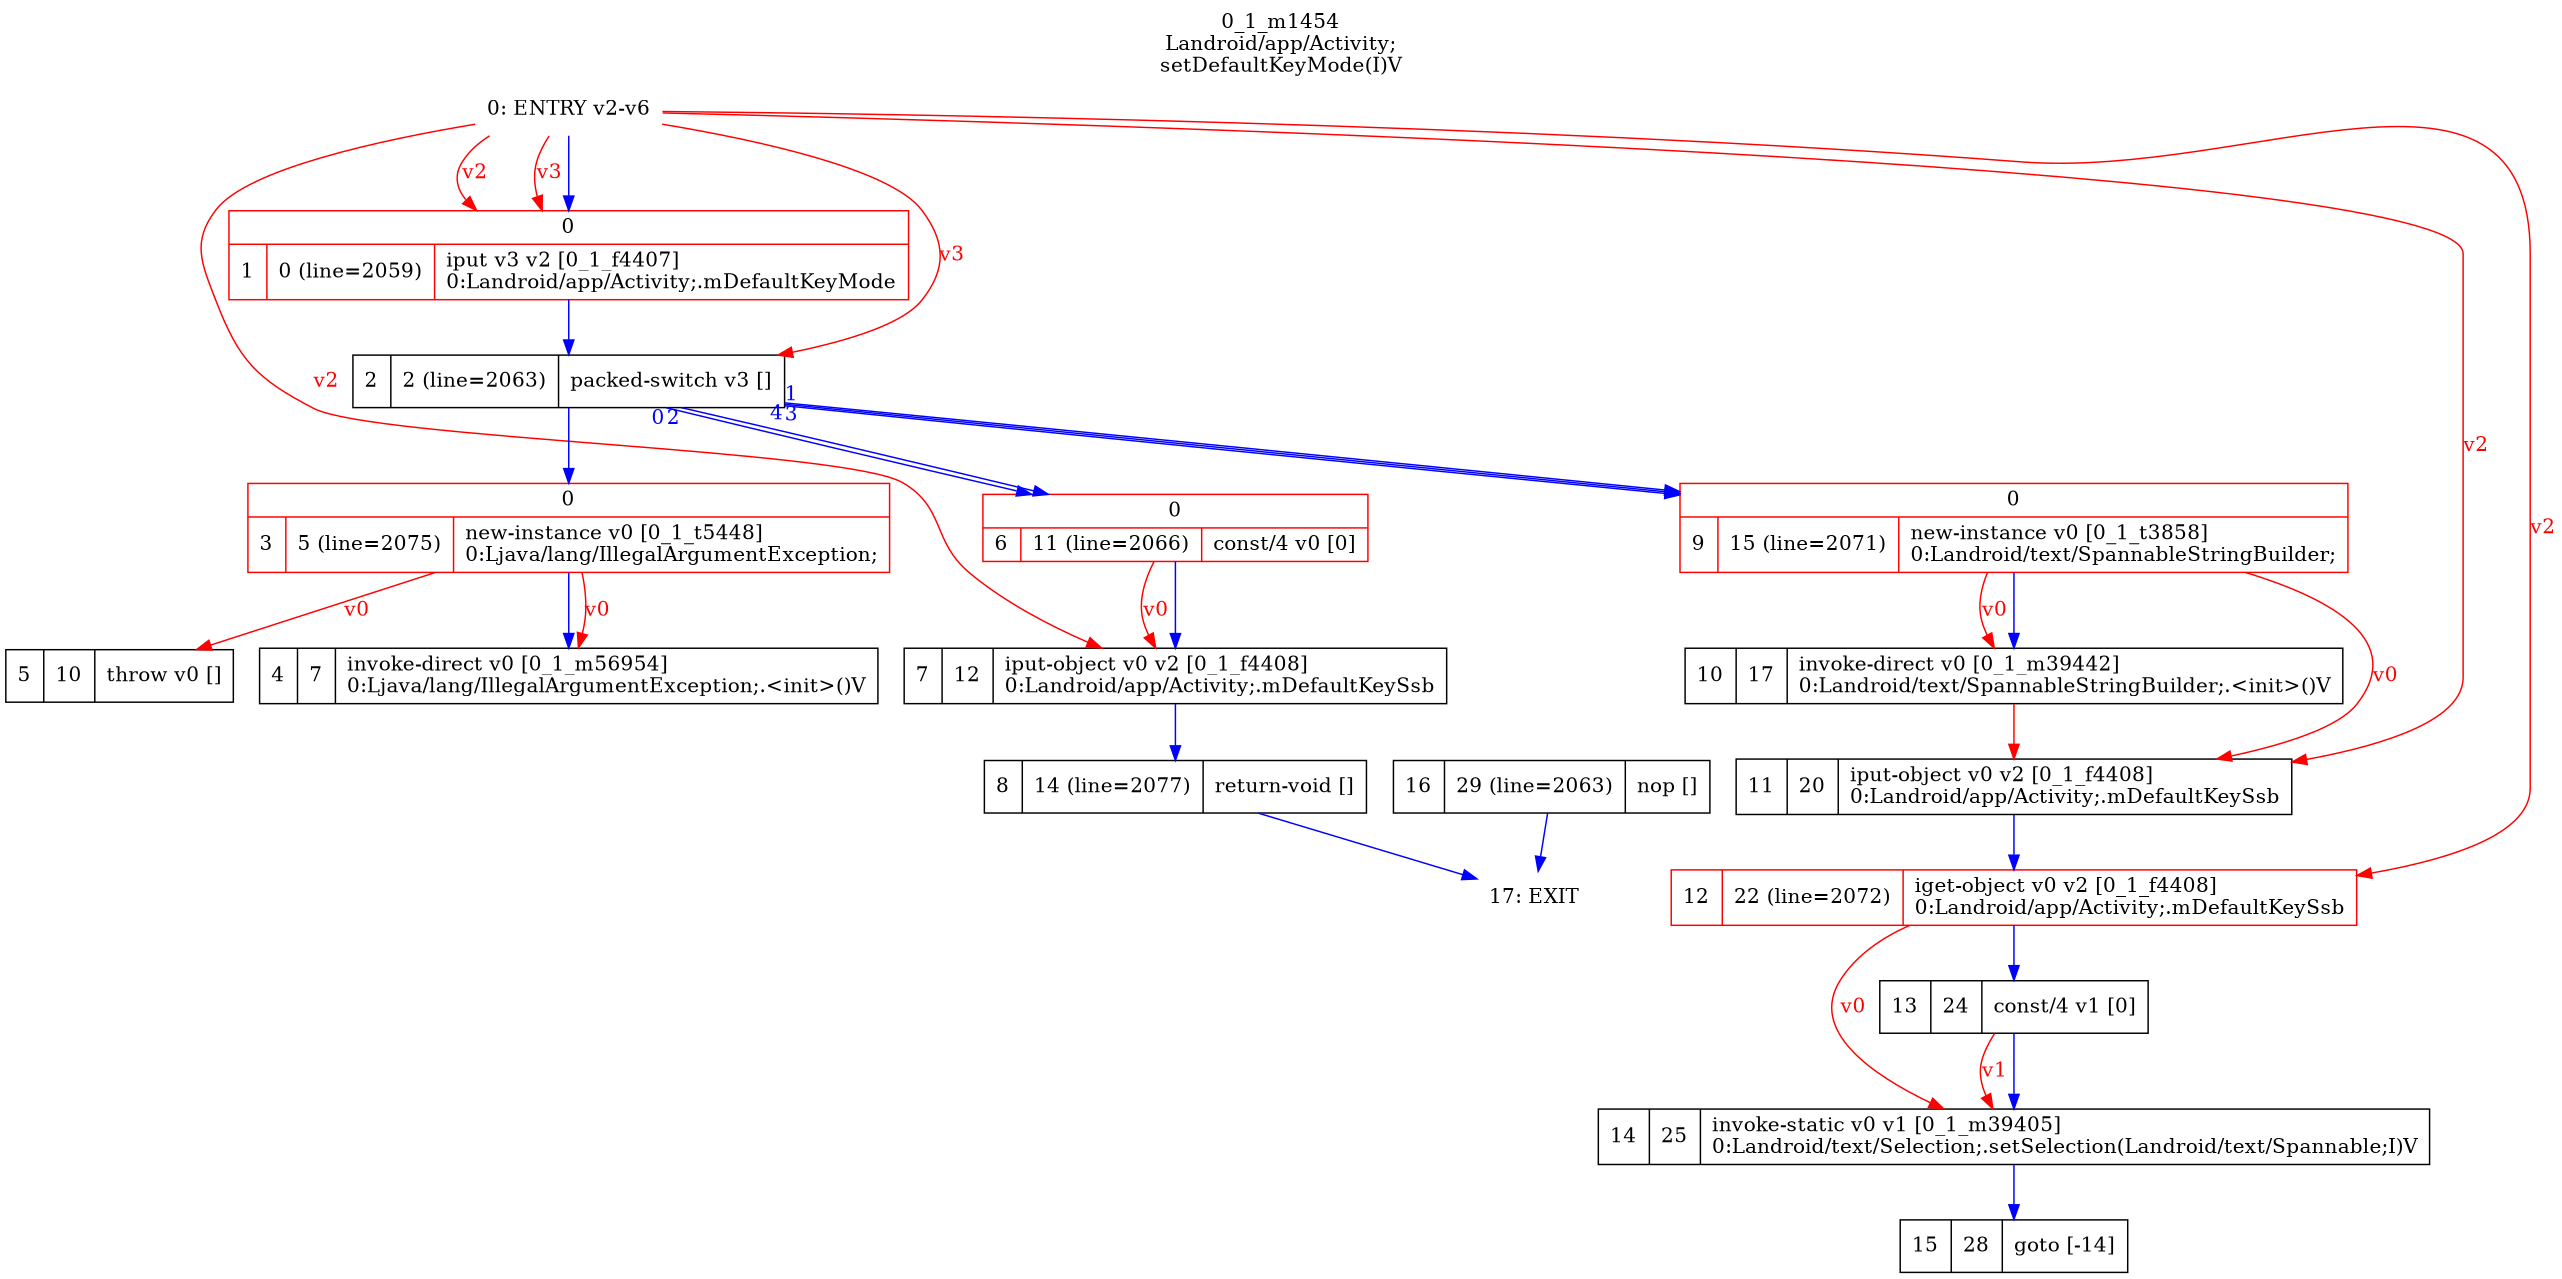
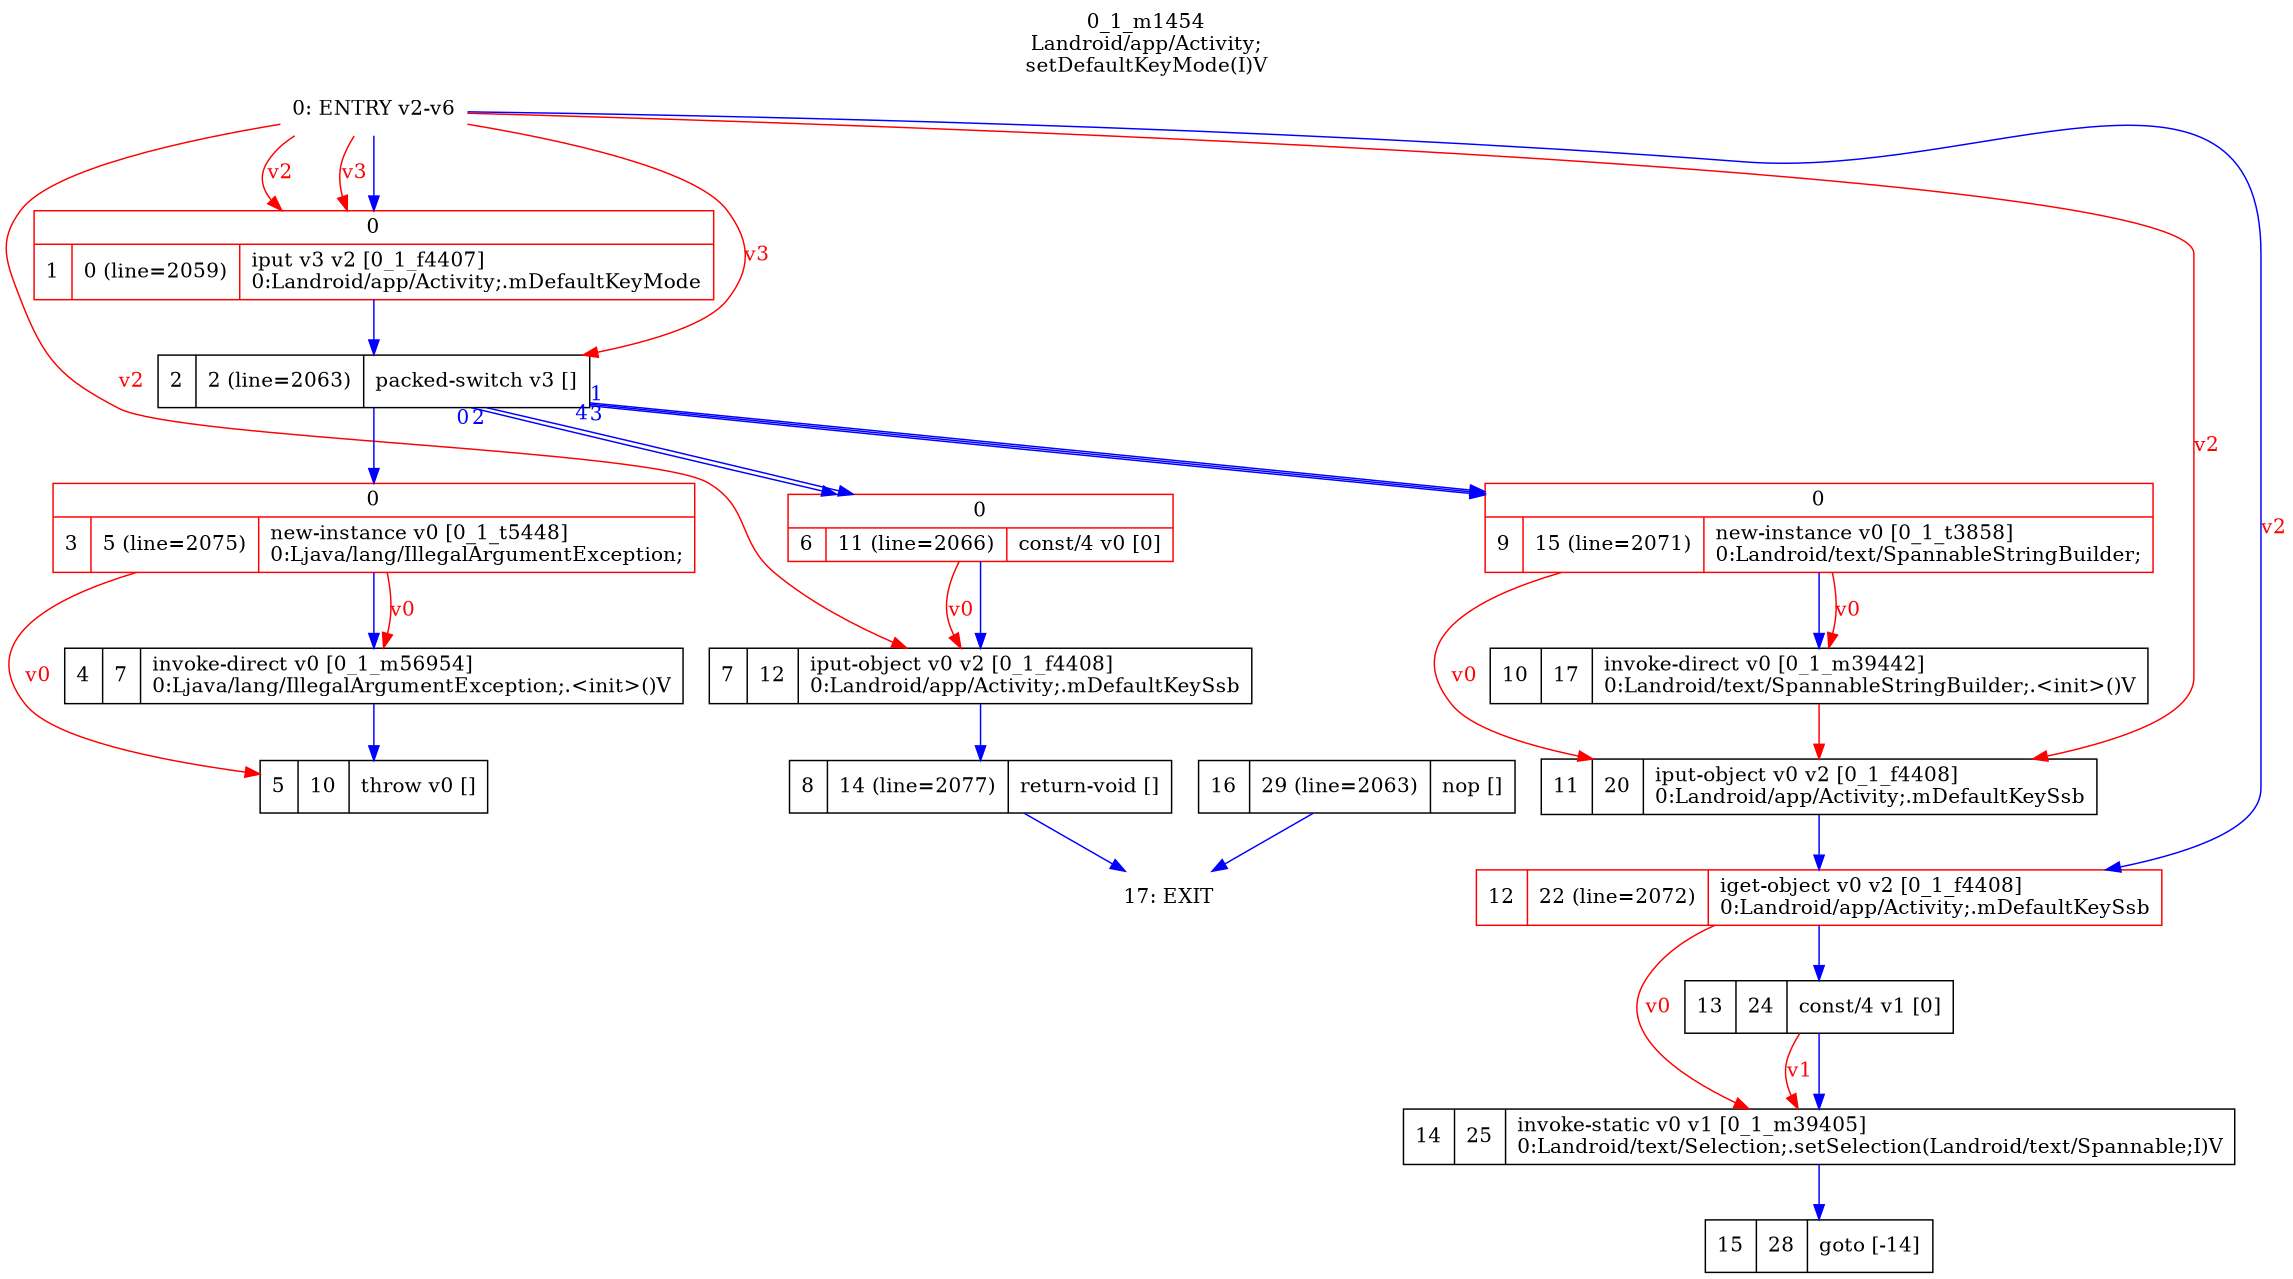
edge "0: ENTRY v2-v6" -> "12": color red -> blue
edge "4" -> "5": added
